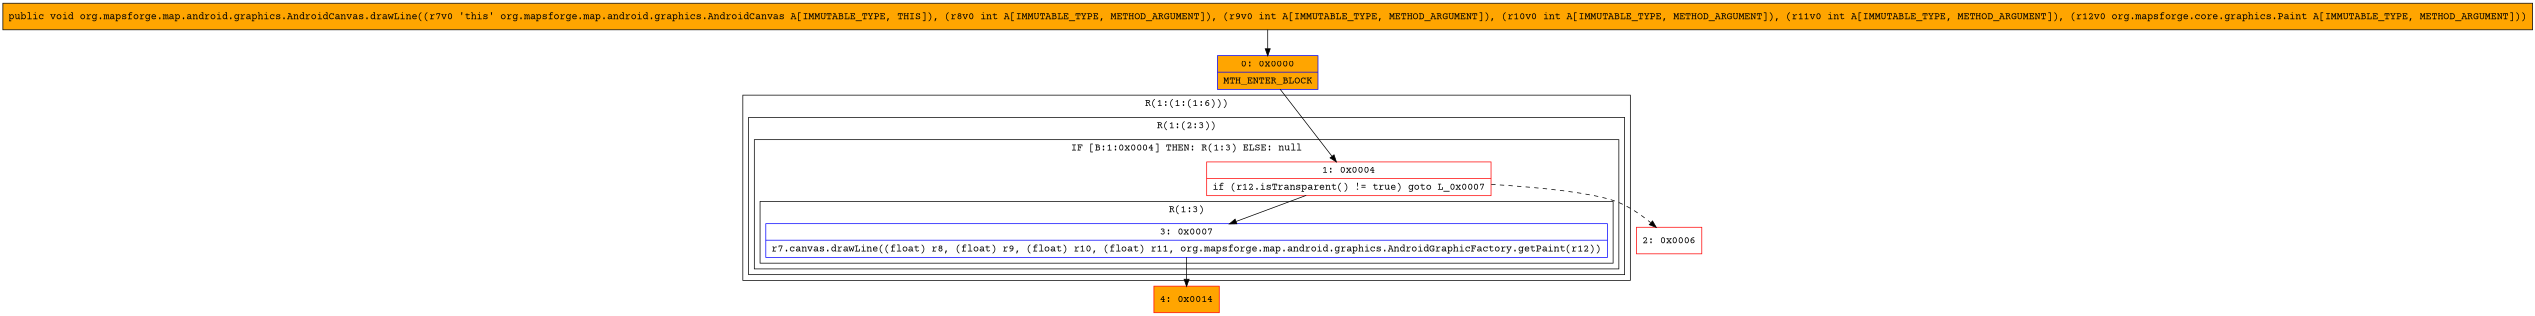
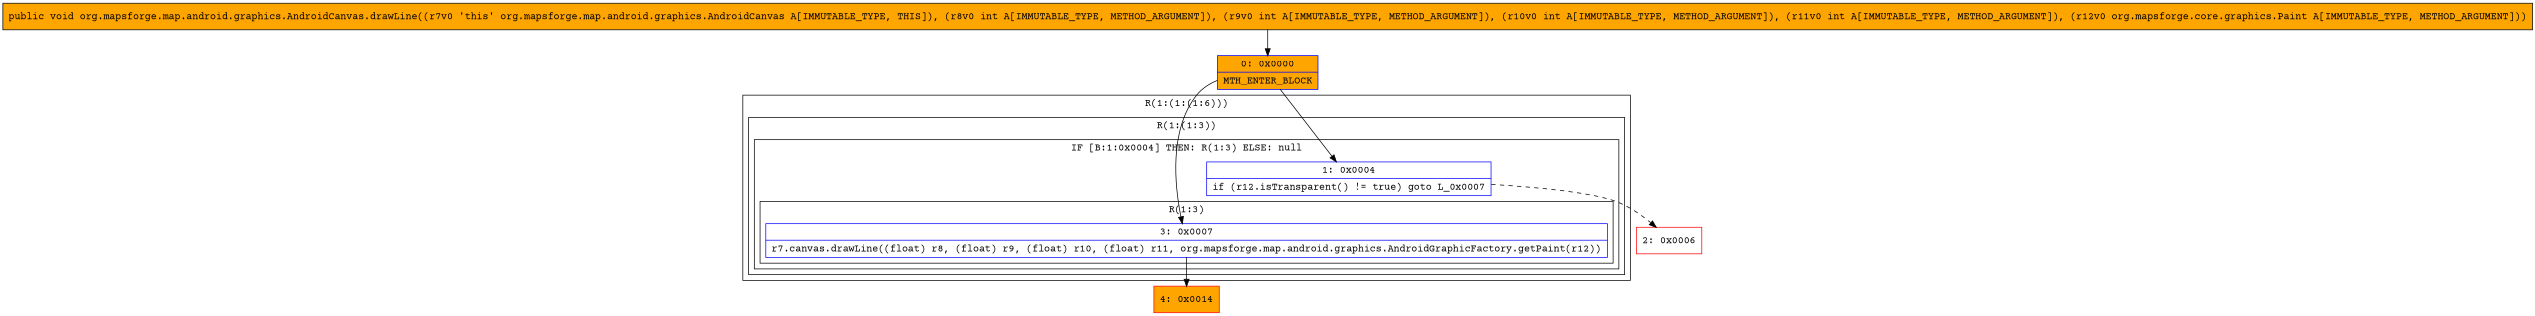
cluster "R(1:(2:3))": label "R(1:(2:3))" -> "R(1:(1:3))"
node "1: 0x0004": color red -> blue
edge "1: 0x0004" -> "3: 0x0007": now "0: 0x0000" -> "3: 0x0007"
